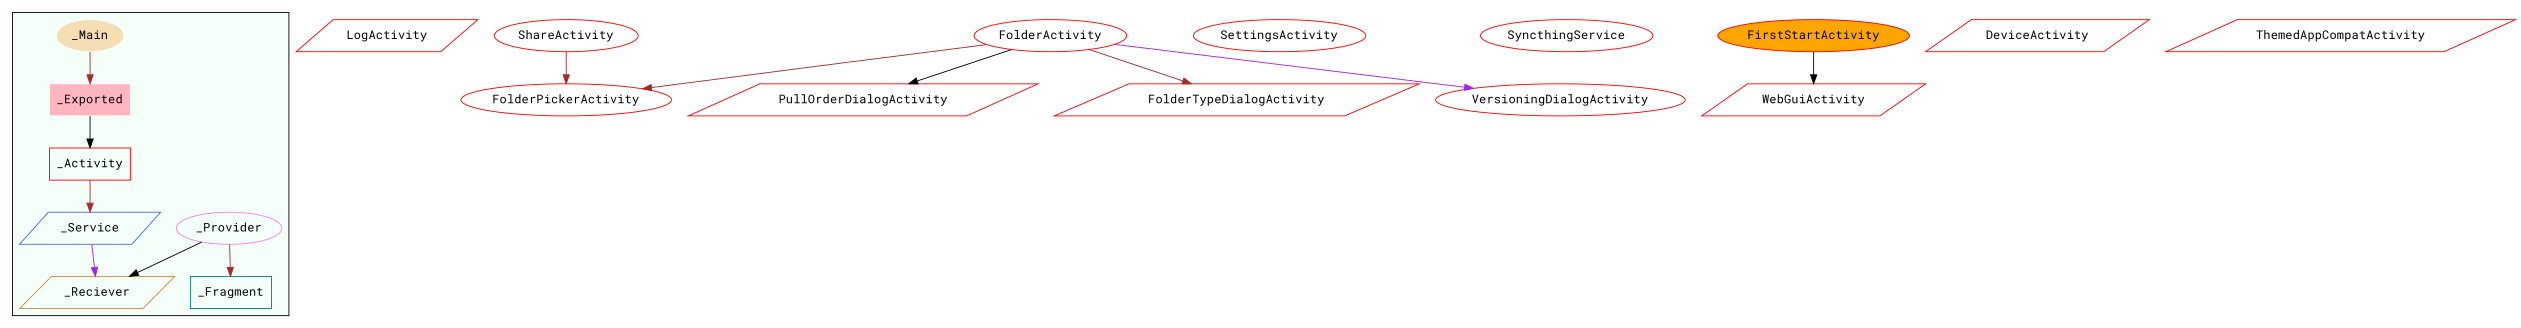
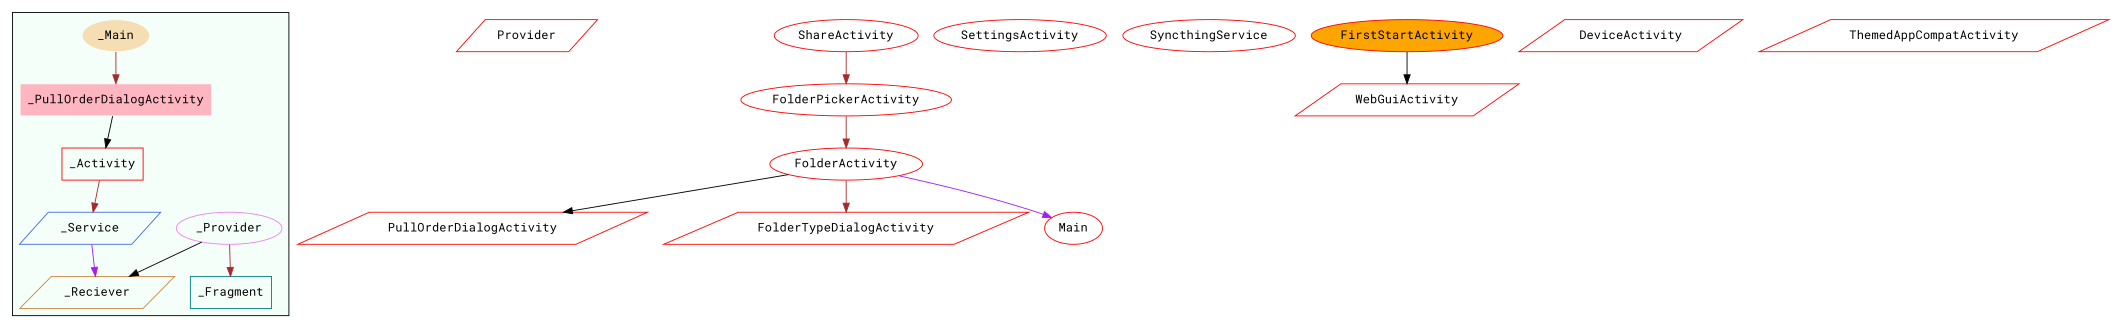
node "LogActivity": label "LogActivity" -> "Provider"
edge "FolderActivity" -> "FolderPickerActivity": reversed
node "_Exported": label "_Exported" -> "_PullOrderDialogActivity"
node "VersioningDialogActivity": label "VersioningDialogActivity" -> "Main"
